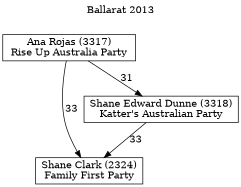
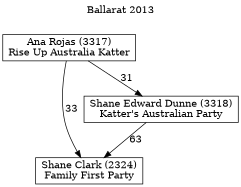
node "Ana Rojas (3317) Rise Up Australia Party": label "Ana Rojas (3317) Rise Up Australia Party" -> "Ana Rojas (3317) Rise Up Australia Katter"
edge "Shane Edward Dunne (3318) Katter's Australian Party" -> "Shane Clark (2324) Family First Party": label "33" -> "63"
